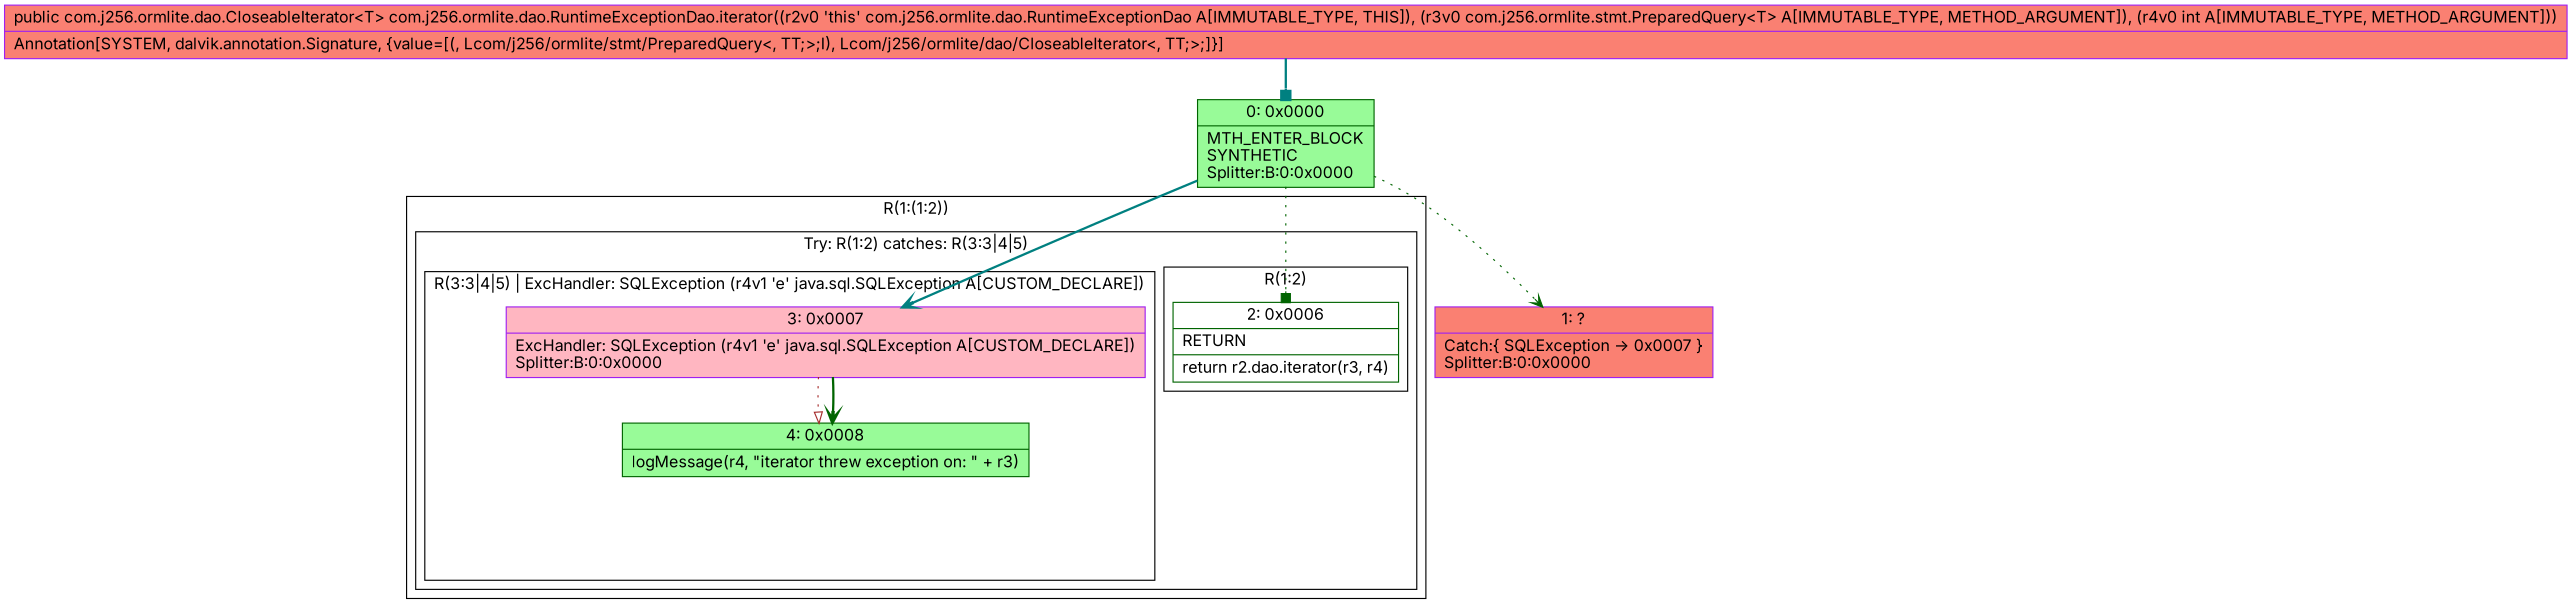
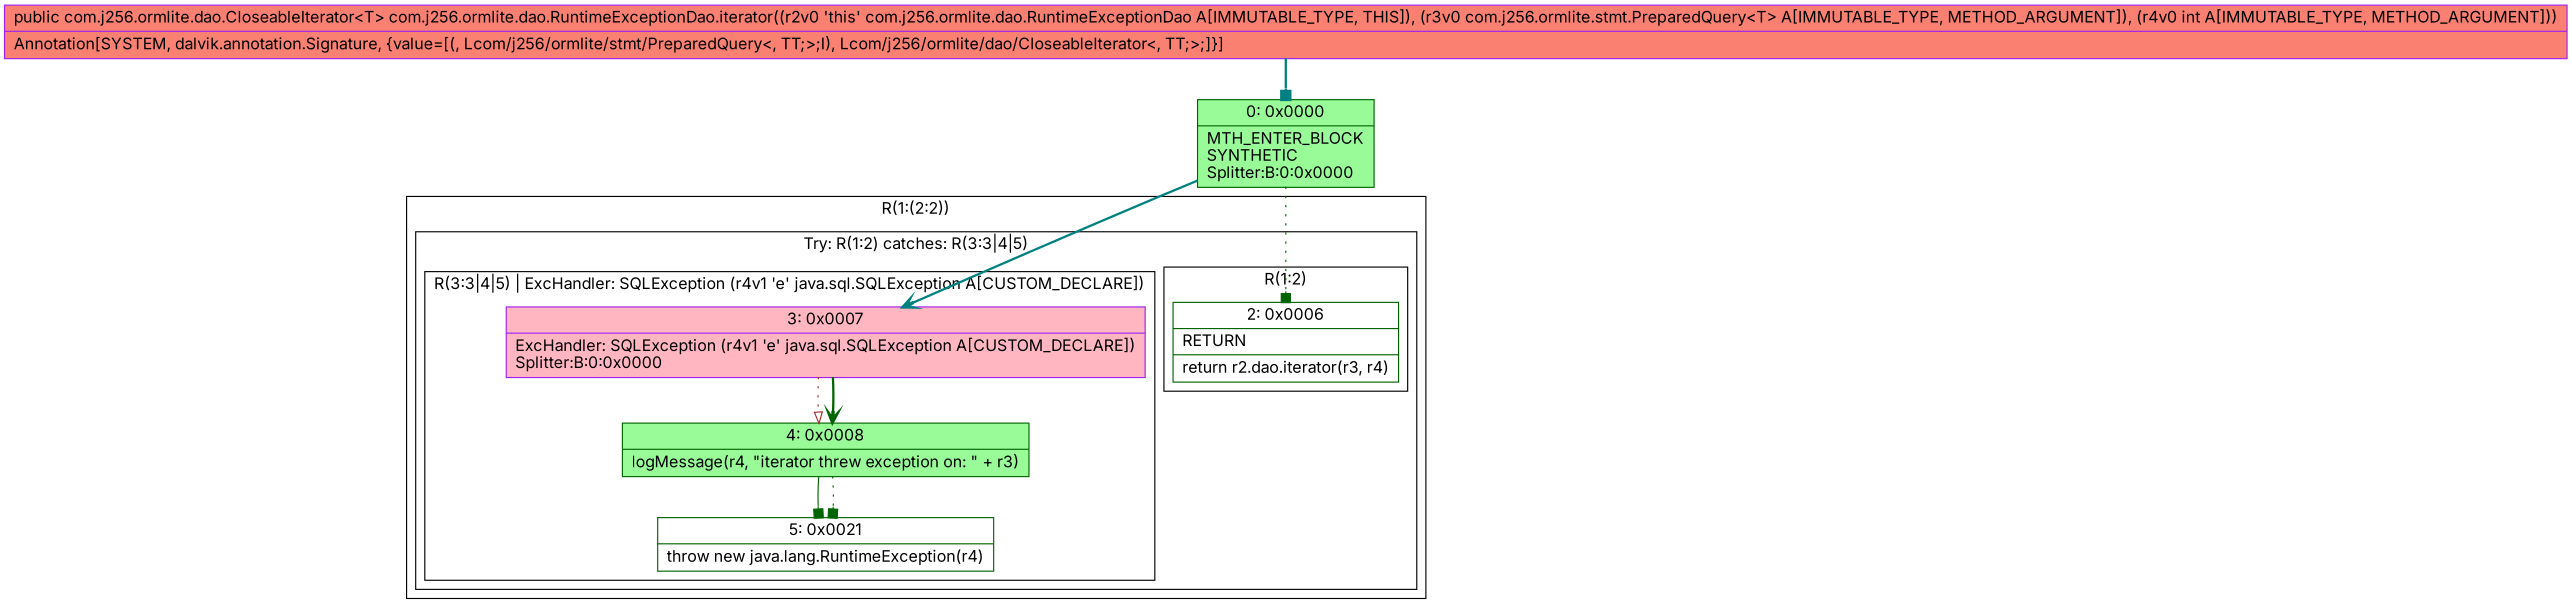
cluster "R(1:(1:2))": label "R(1:(1:2))" -> "R(1:(2:2))"
node "1: ?": removed
node "5: 0x0021": added
